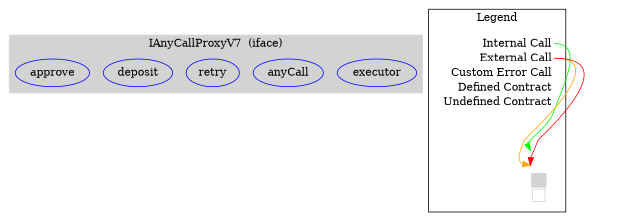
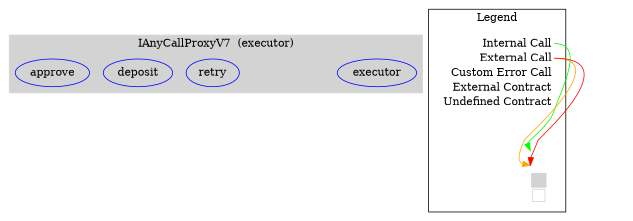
cluster "IAnyCallProxyV7  (iface)": label "IAnyCallProxyV7  (iface)" -> "IAnyCallProxyV7  (executor)"
node "anyCall": removed
node "Internal Call": text "Defined Contract" -> "External Contract"
